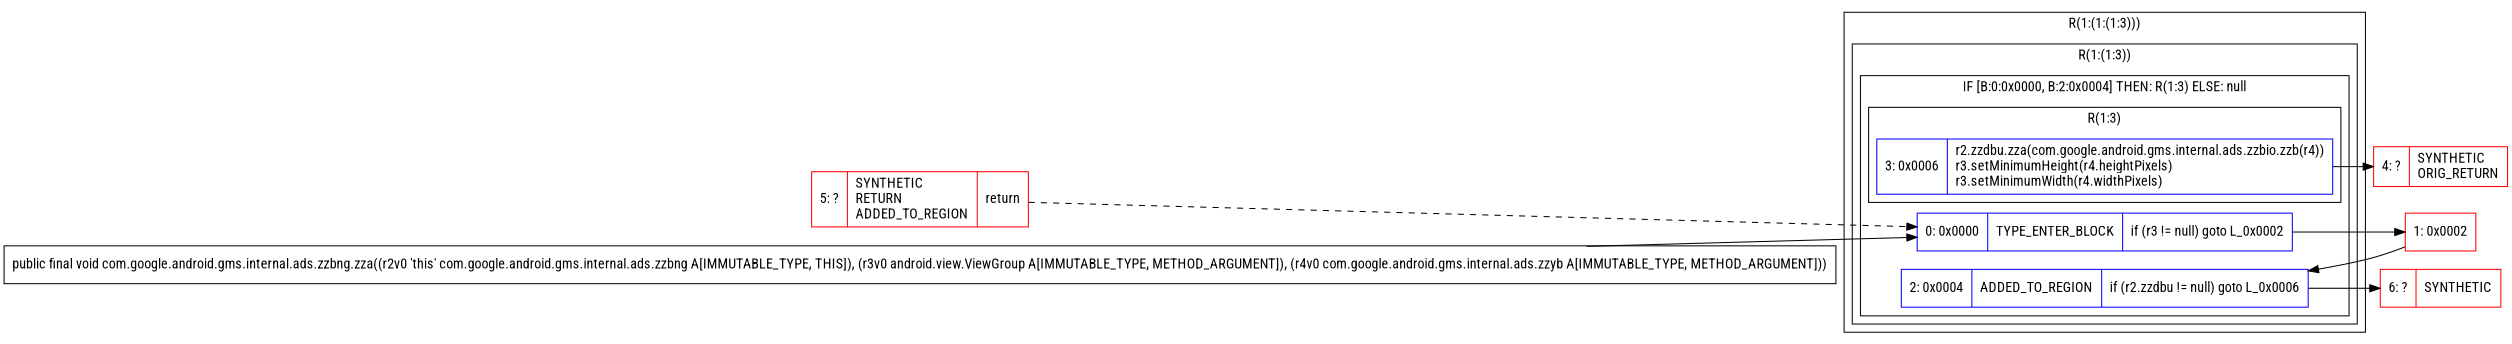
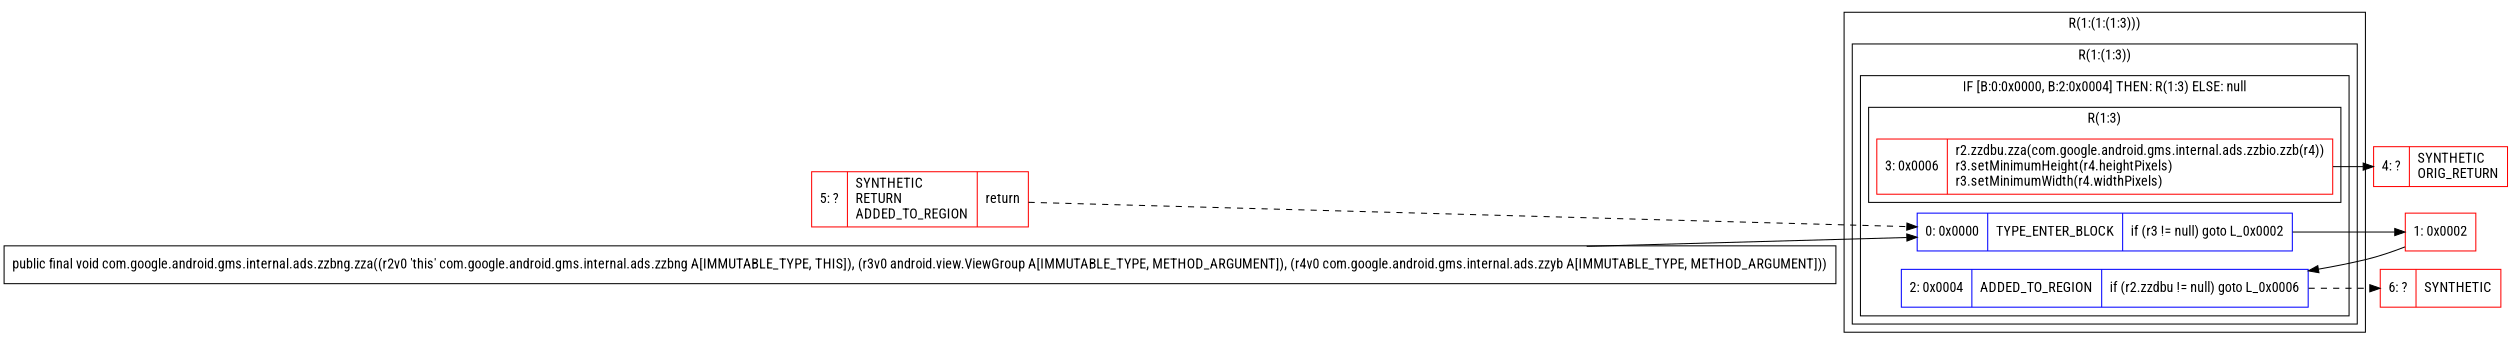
node "3: 0x0006": color blue -> red
edge "2: 0x0004" -> "6: ?": style solid -> dashed
